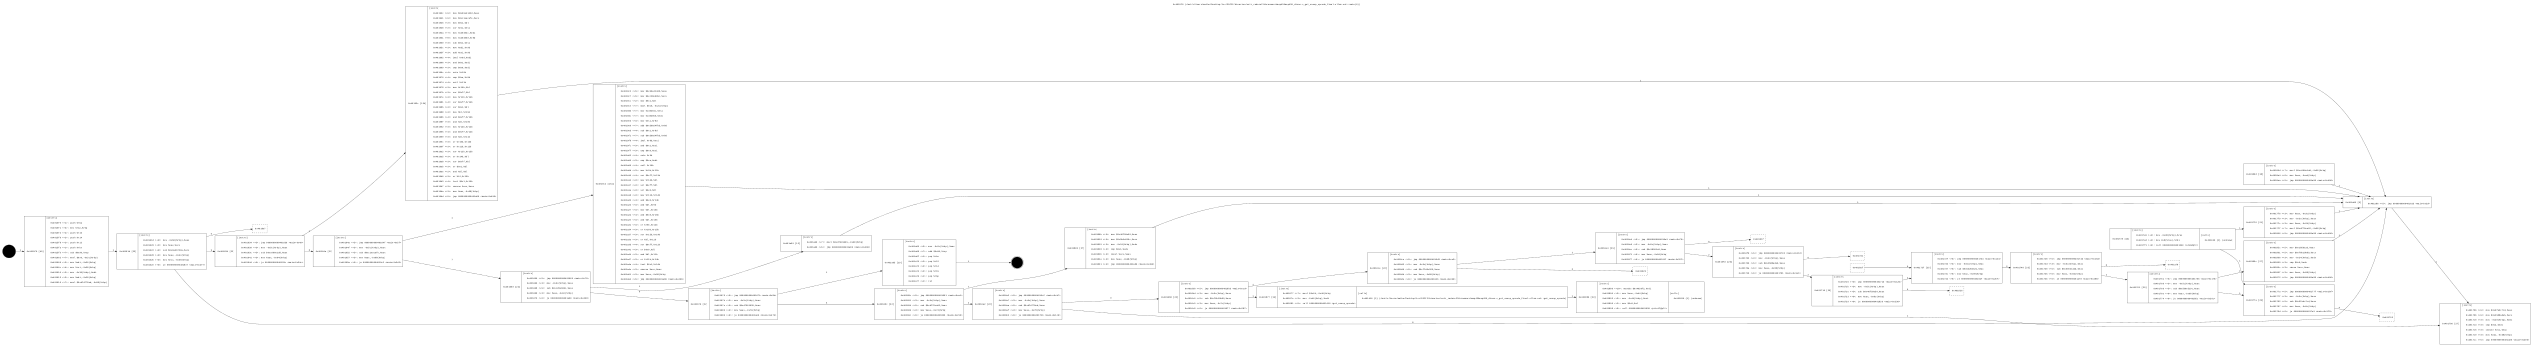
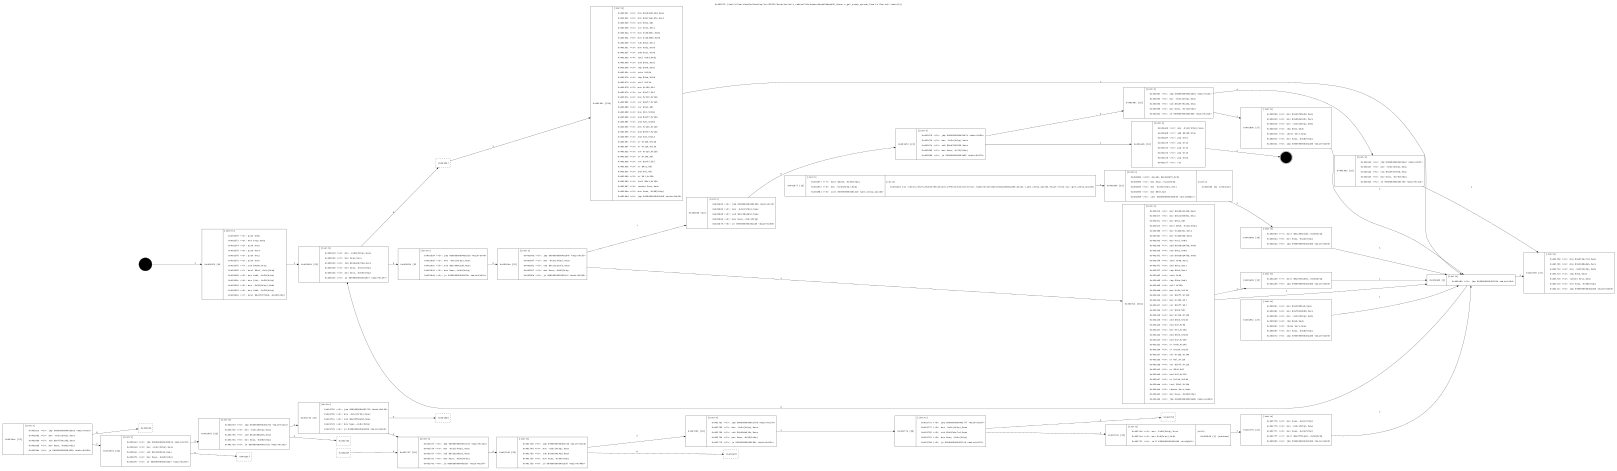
edge "0x401634 [22]" -> "0x40193c [134]": now "0x4018e7" -> "0x40193c [134]"
edge "0x401886 [23]" -> "0x40189d [18]": added, label "1"
edge "0x4017e9 [13]" -> "0x40177a [25]": reversed
edge "0x401761 [25]" -> "0x40185c [27]": removed, label "1"
edge "0x401660 [22]" -> "0x401a59 [12]": now "0x4019c2 [151]" -> "0x401a59 [12]"
node "0x4016b8 [22]": removed
edge "0x40161d [23]" -> "0x401a86 [5]": reversed
